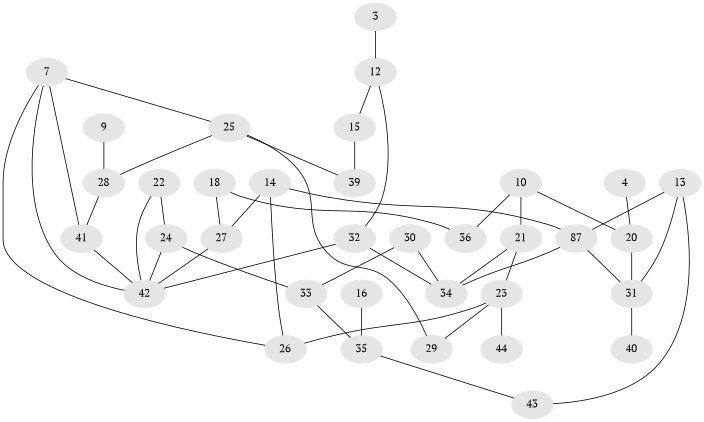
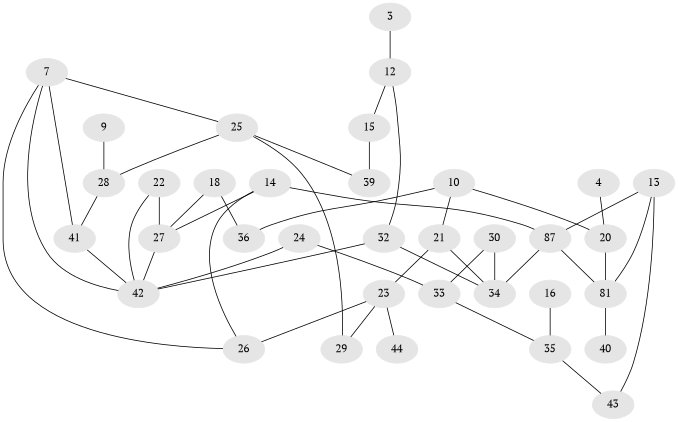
edge "22" -- "24": now "22" -- "27"
node "31": label "31" -> "81"
